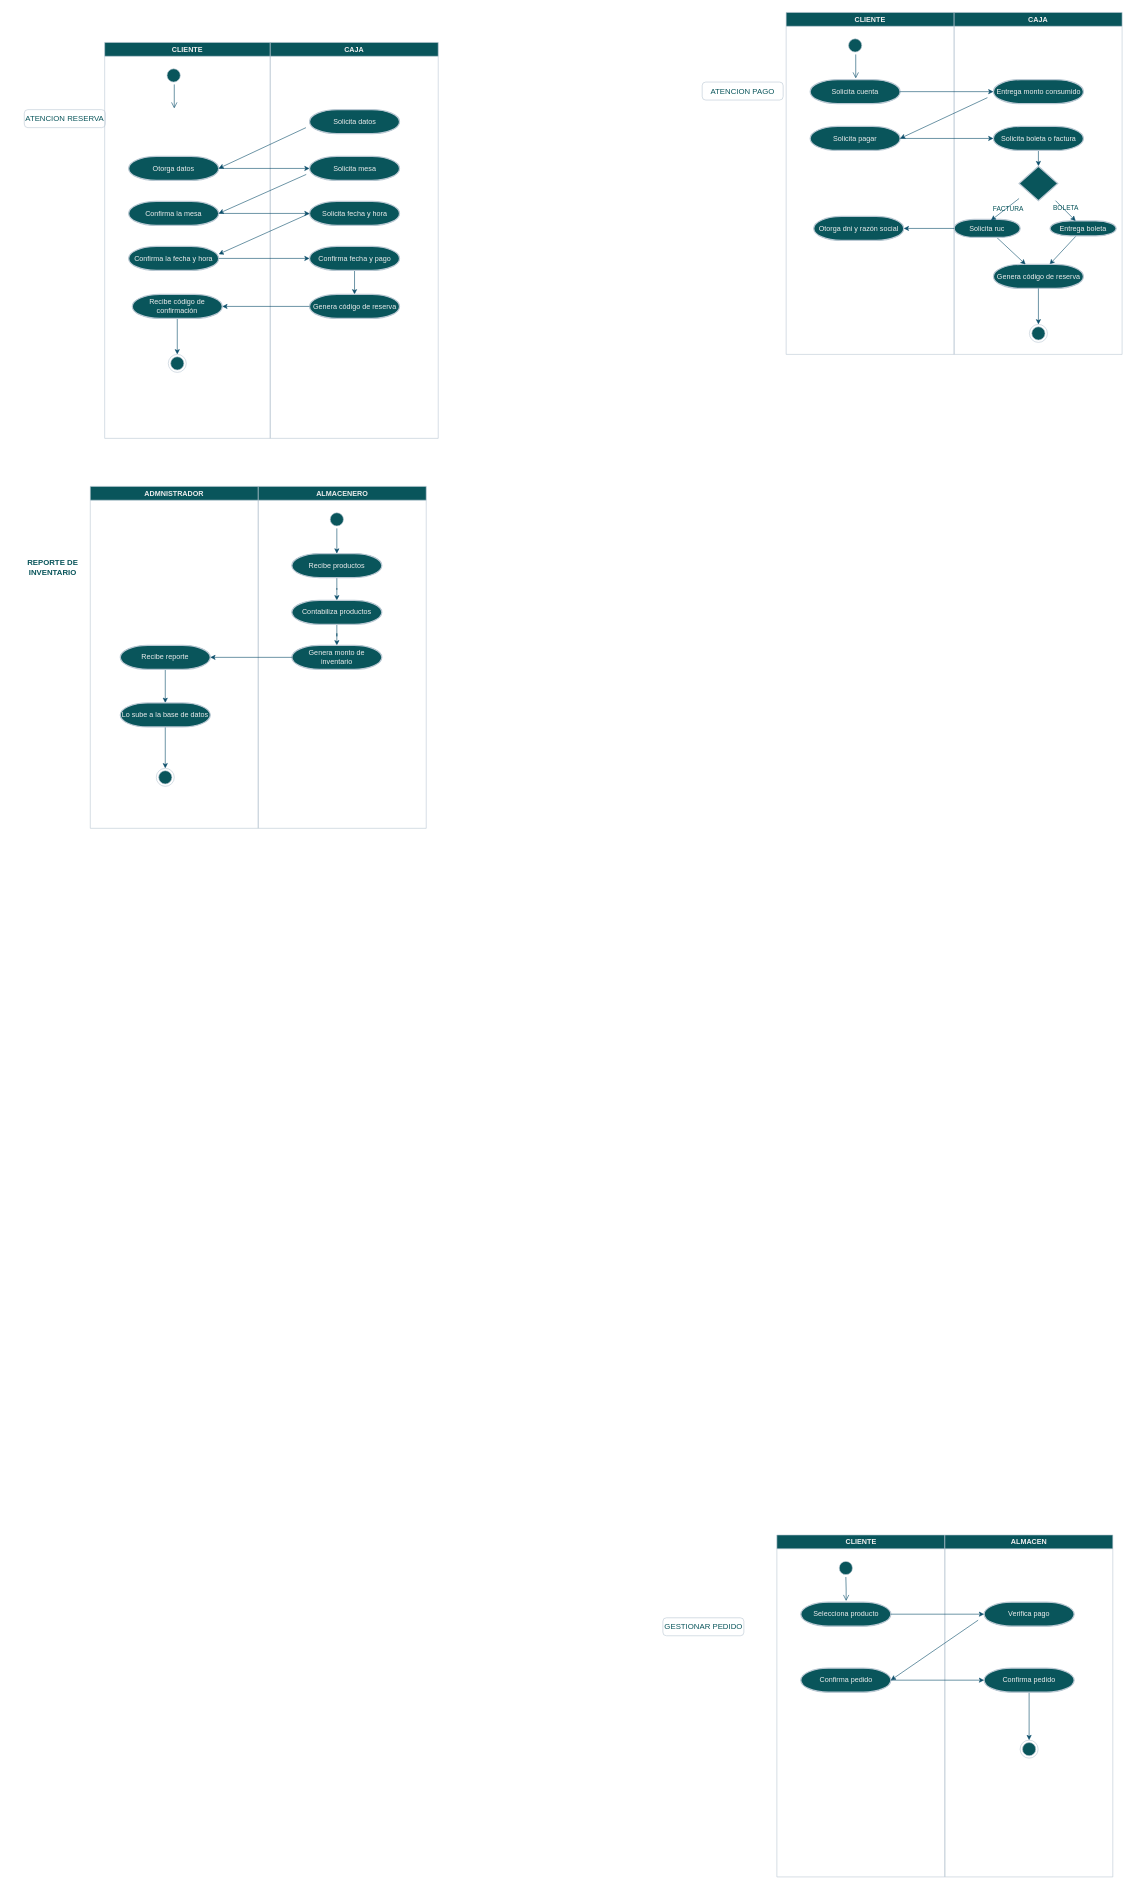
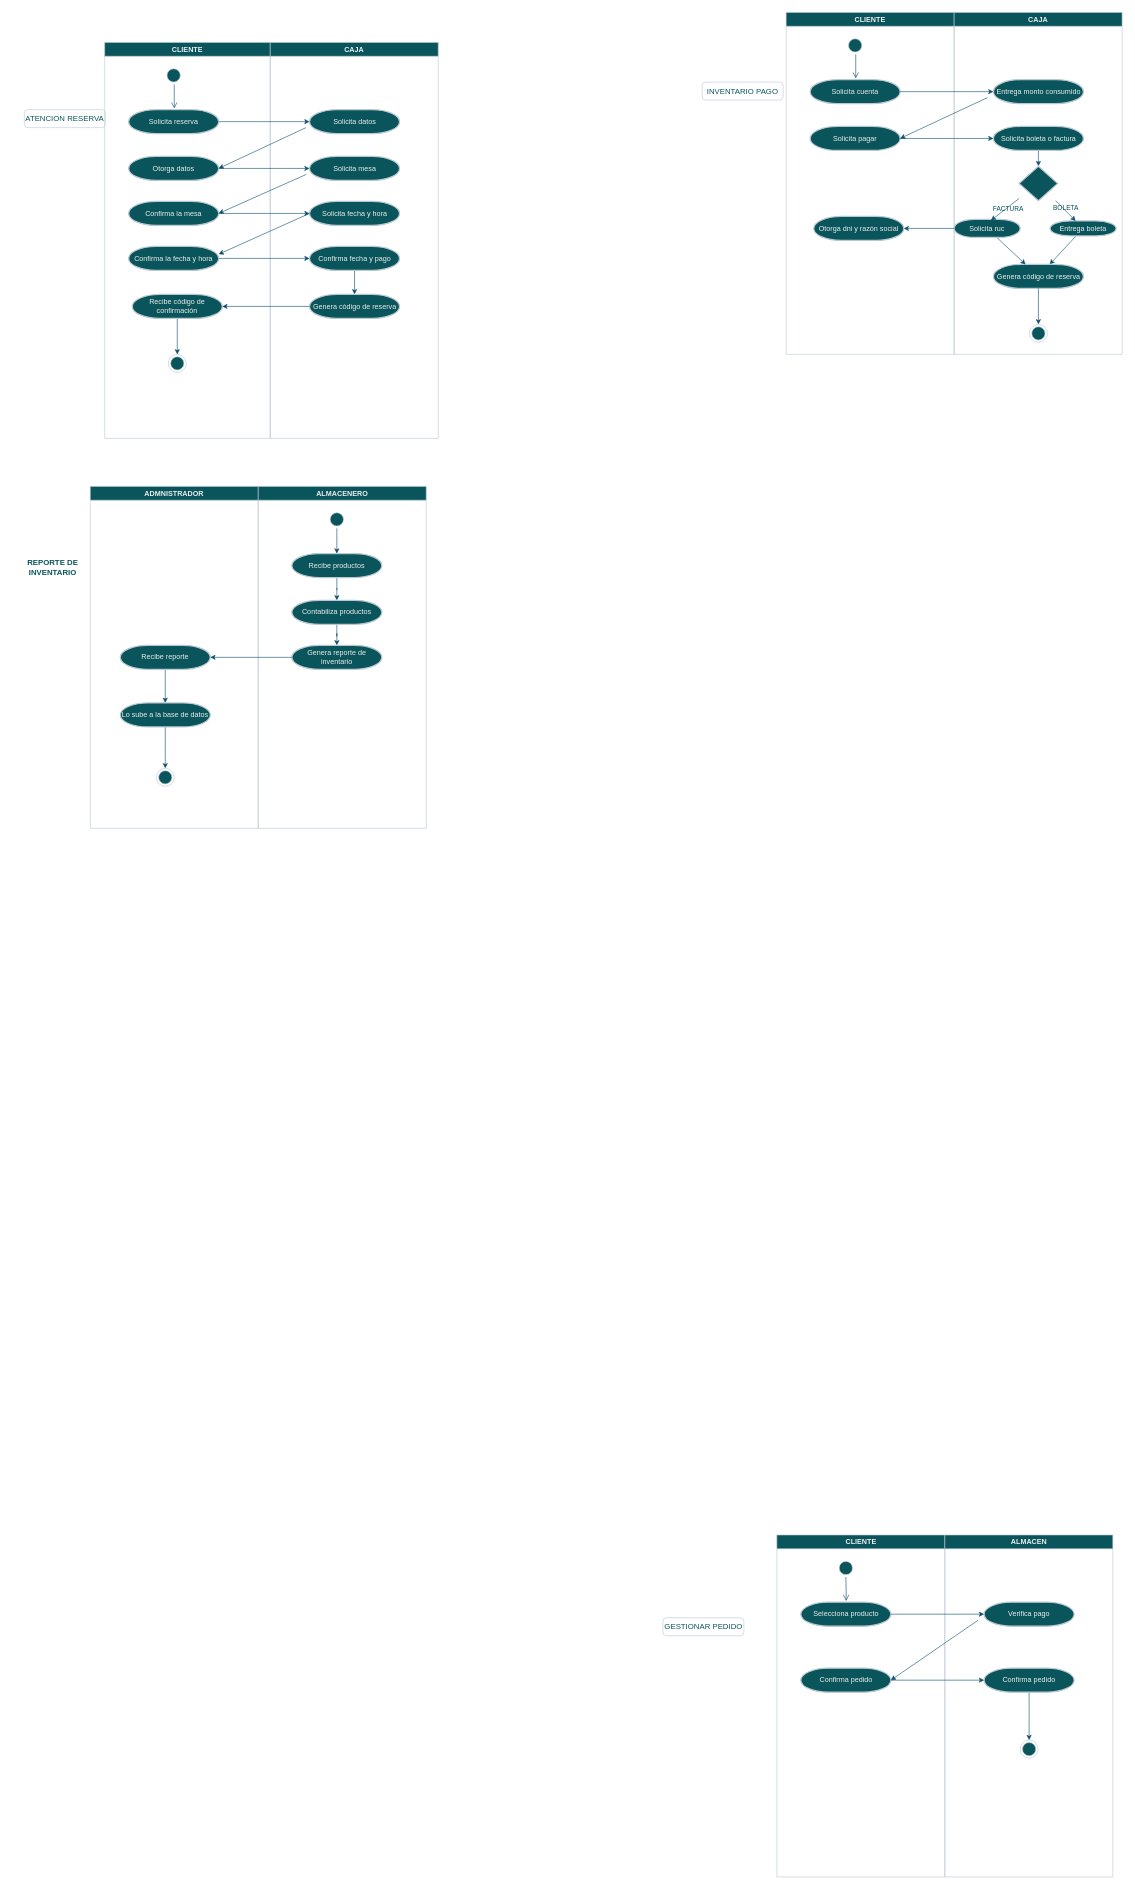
node "ATENCION PAGO": label "ATENCION PAGO" -> "INVENTARIO PAGO"
node "Solicita reserva": added
edge "Solicita reserva" -> "Solicita datos": added
node "Genera monto de inventario": label "Genera monto de inventario" -> "Genera reporte de inventario"
